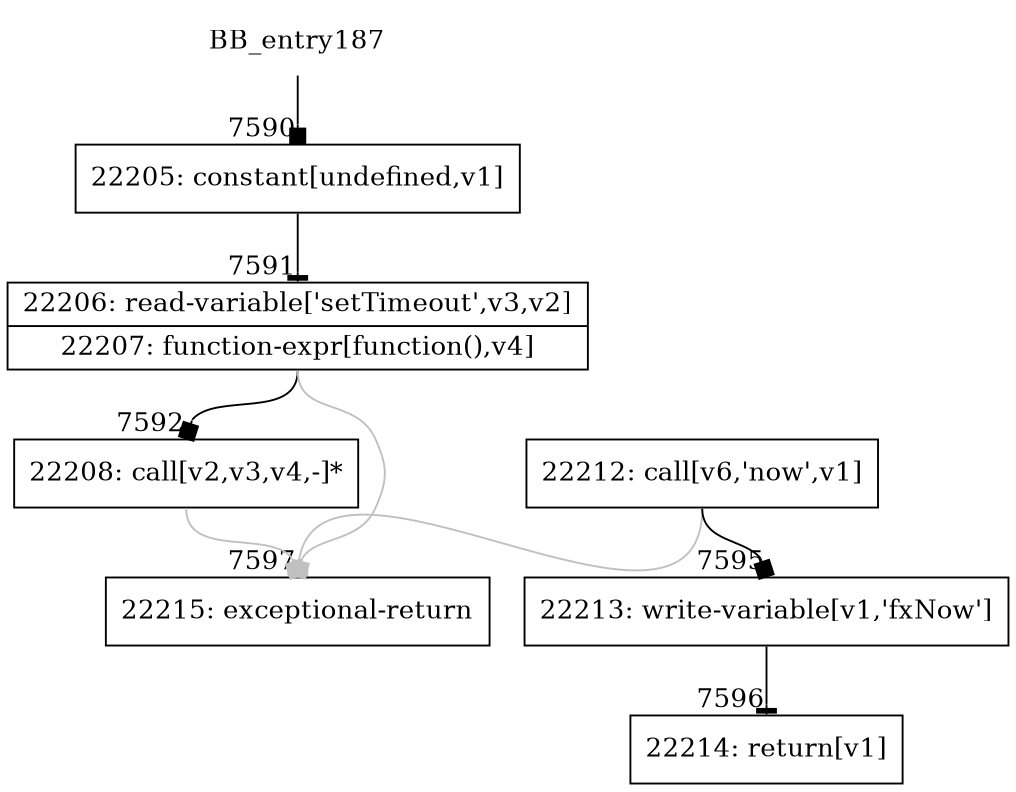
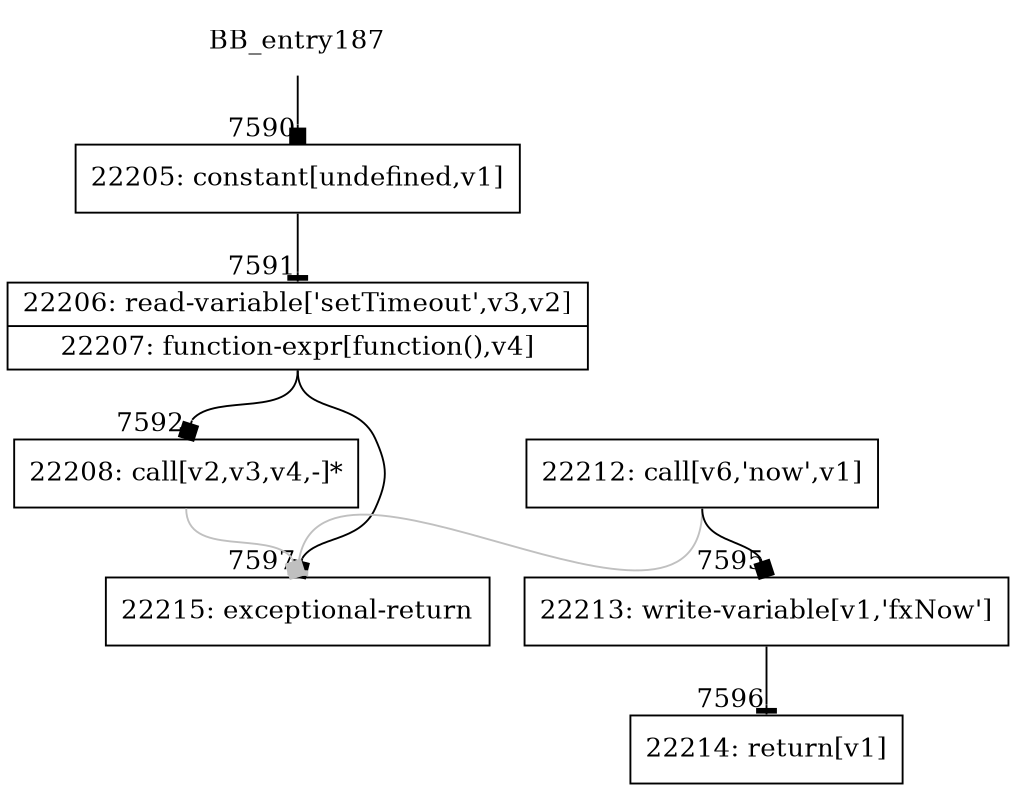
edge "22206: read-variable['setTimeout',v3,v2]" -> "22215: exceptional-return": color gray -> black
